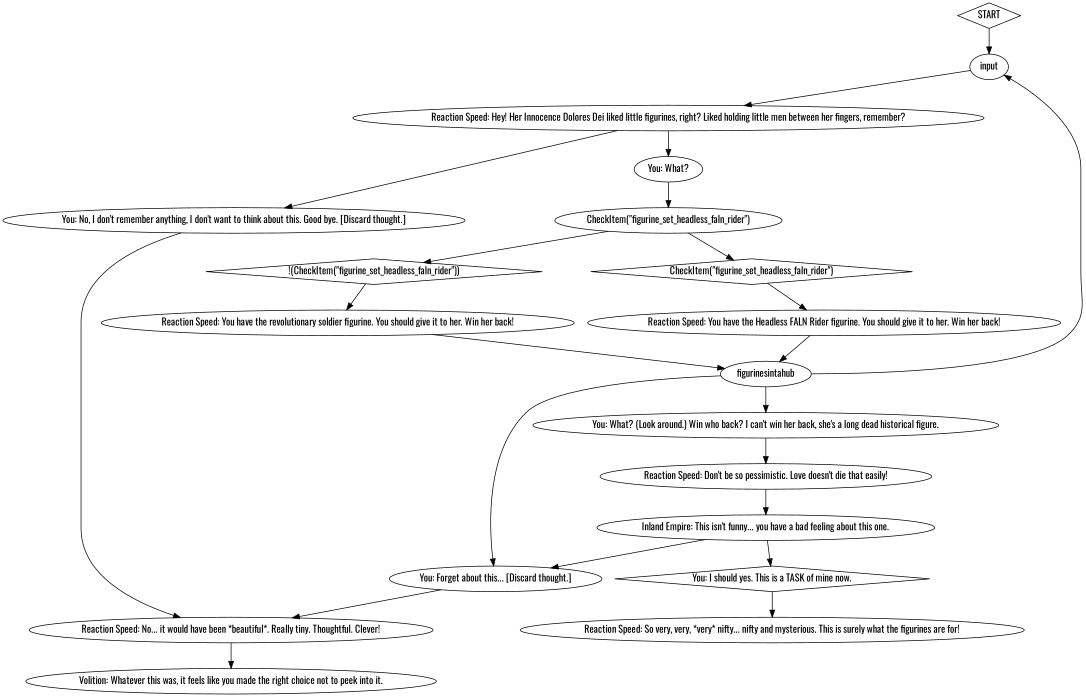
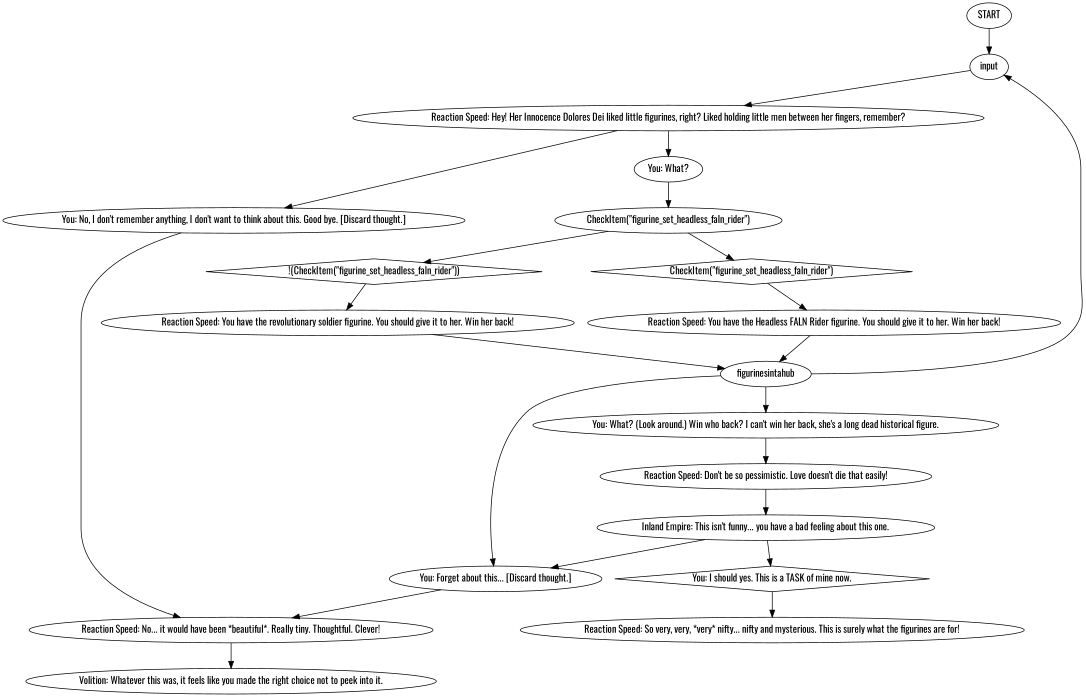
node "START": shape diamond -> ellipse
